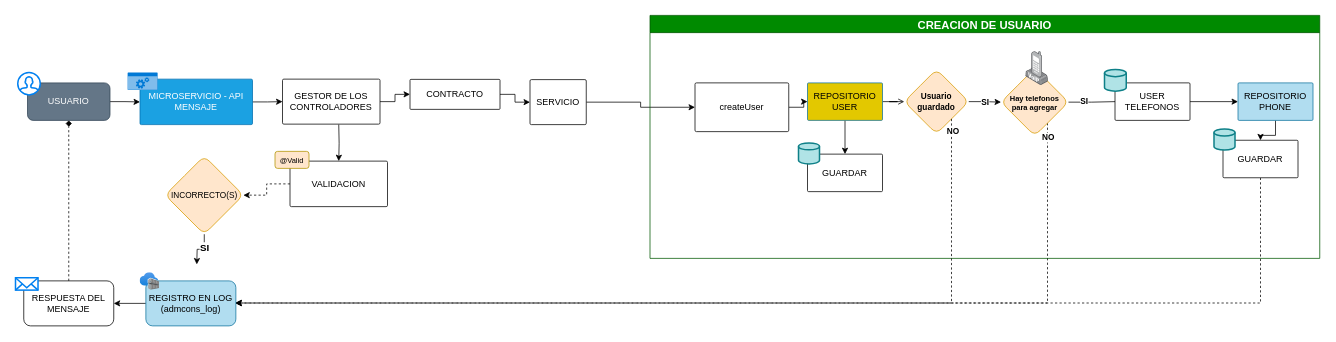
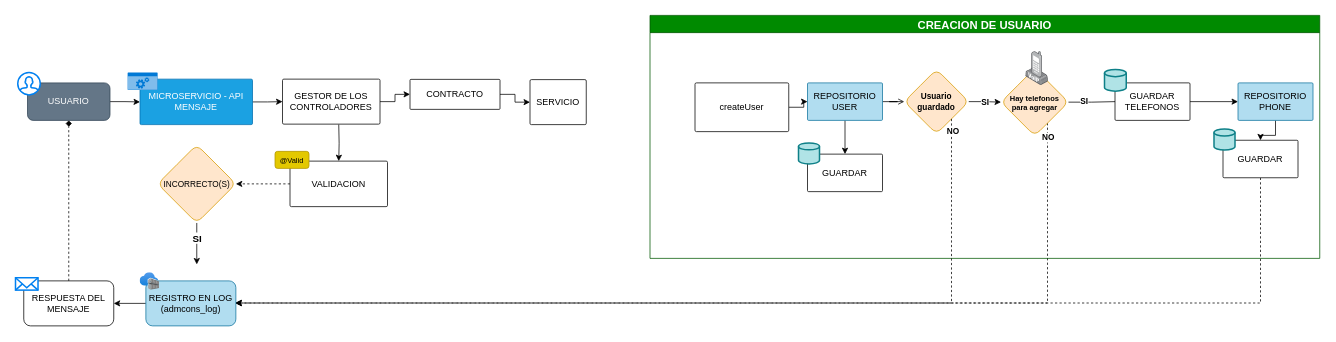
node "REPOSITORIO USER": fillcolor #e3c800 -> #b1ddf0
node "USER TELEFONOS": label "USER TELEFONOS" -> "GUARDAR TELEFONOS"
edge "SERVICIO" -> "createUser": removed
node "@Valid": fillcolor #ffe6cc -> #e3c800
node "INCORRECTO(S)": moved (204, 195) -> (197, 184)
